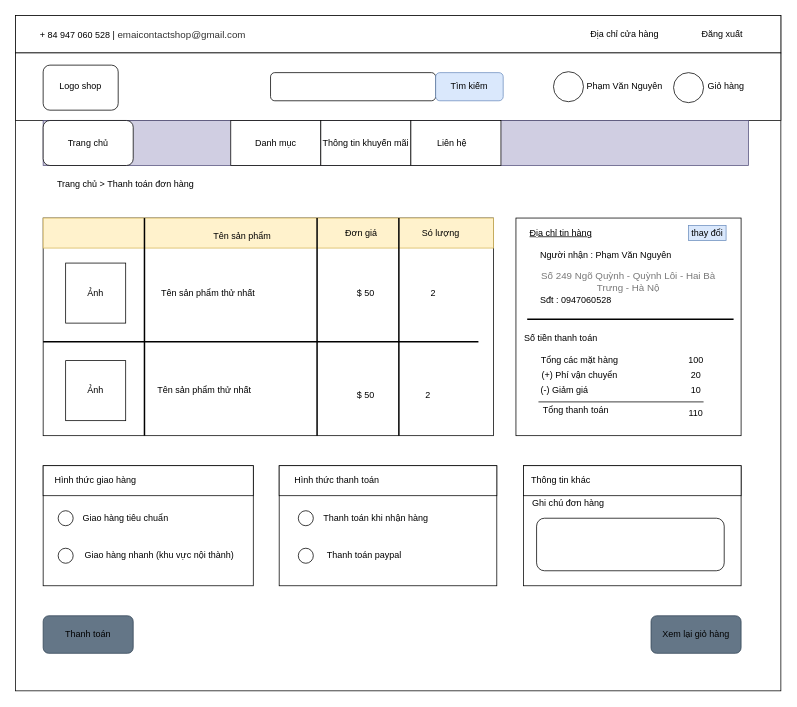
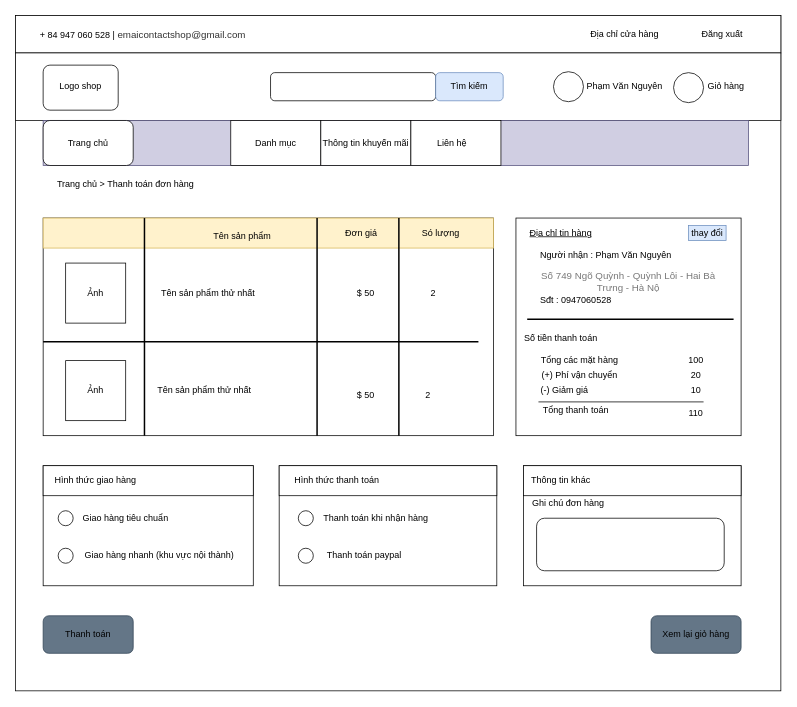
node "Số 249 Ngõ Quỳnh - Quỳnh Lôi - Hai Bà Trưng - Hà Nộ": label "Số 249 Ngõ Quỳnh - Quỳnh Lôi - Hai Bà Trưng - Hà Nộ" -> "Số 749 Ngõ Quỳnh - Quỳnh Lôi - Hai Bà Trưng - Hà Nộ"
